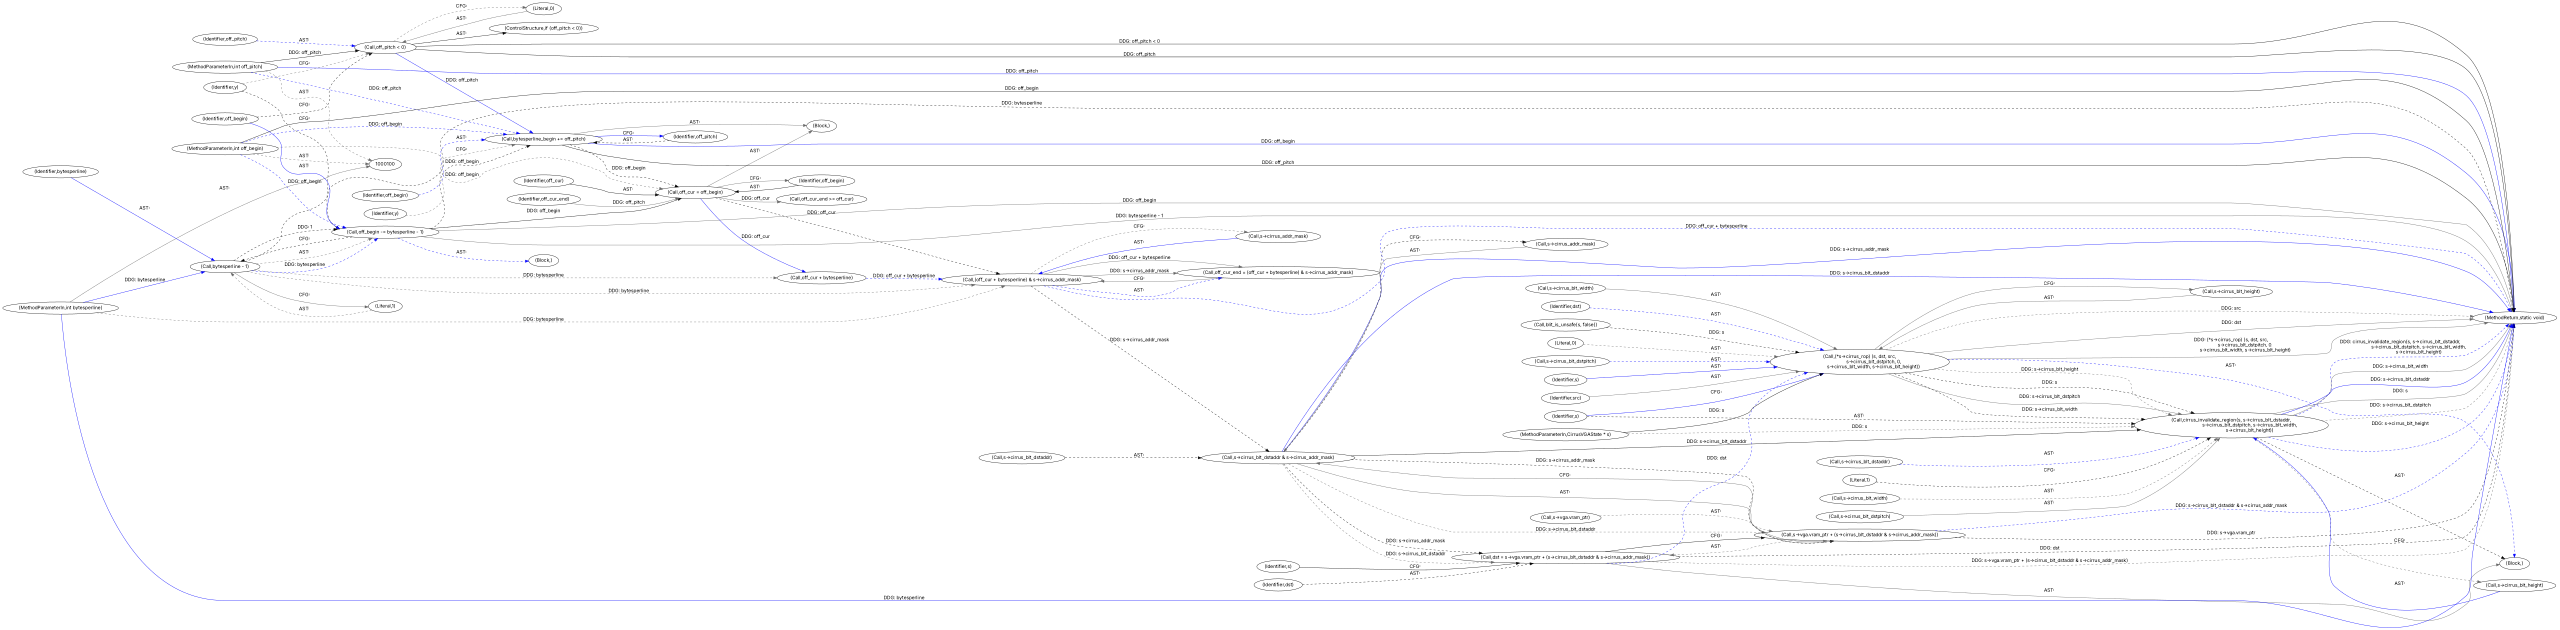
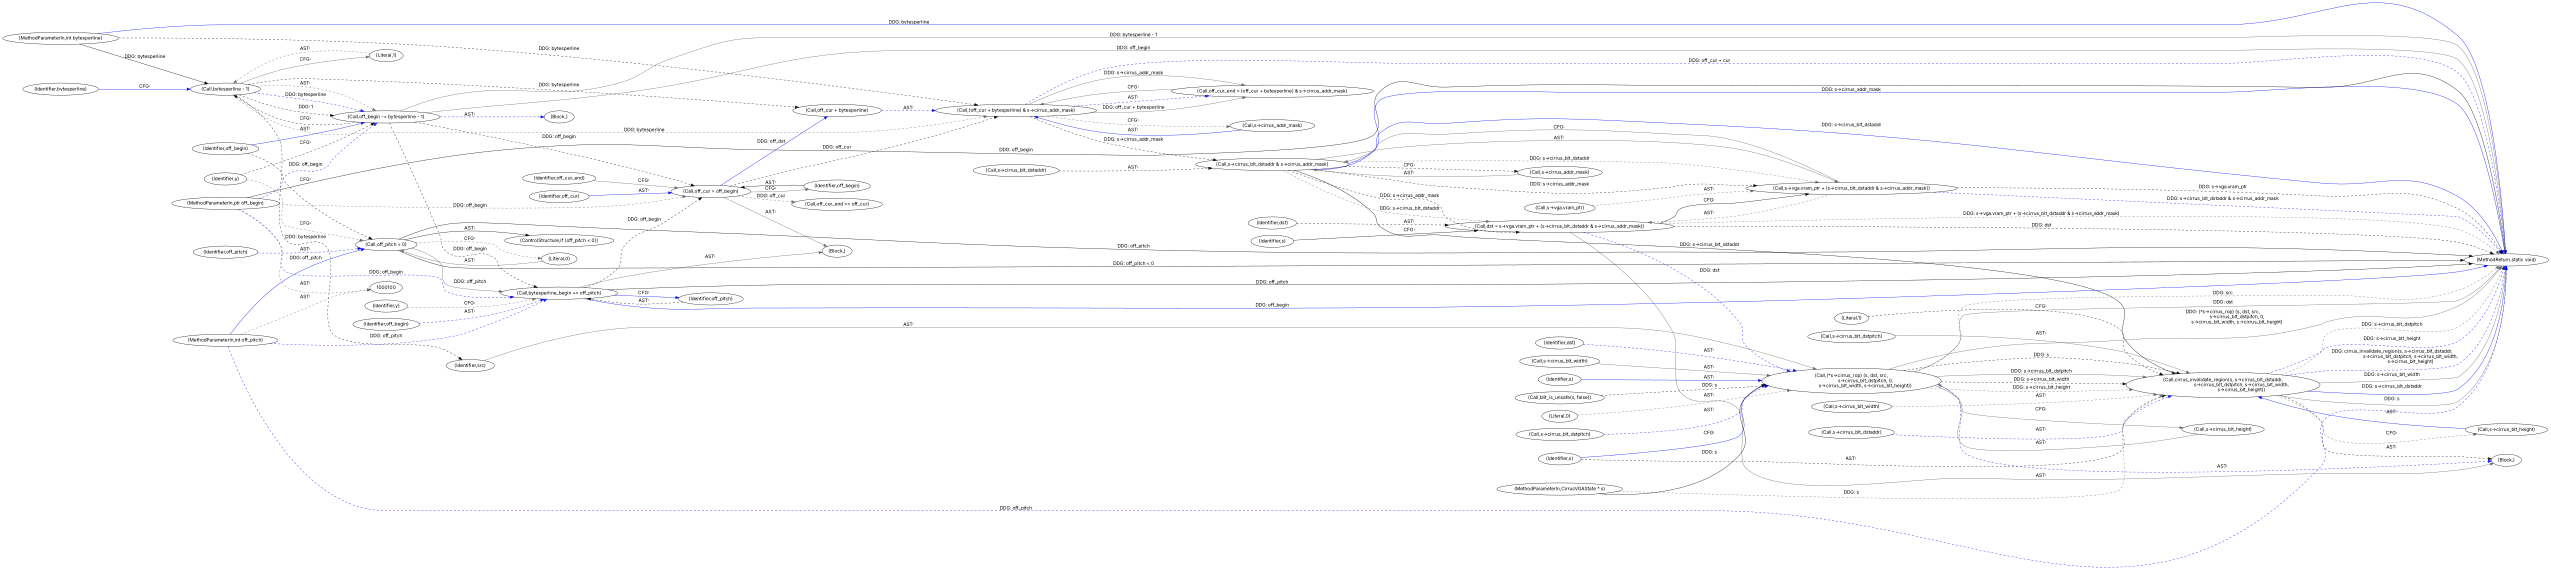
edge "(MethodParameterIn,int off_pitch)" -> "(Call,off_pitch < 0)": color black -> blue
edge "(MethodParameterIn,int off_pitch)" -> "(MethodReturn,static void)": style solid -> dashed
edge "(Call,off_pitch < 0)" -> "(Call,bytesperline_begin += off_pitch)": color blue -> gray40
edge "(Call,bytesperline - 1)" -> "(MethodReturn,static void)": now "(Call,bytesperline - 1)" -> "(Identifier,src)"
node "(MethodParameterIn,int off_begin)": label "(MethodParameterIn,int off_begin)" -> "(MethodParameterIn,ptr off_begin)"
edge "(Identifier,off_cur)" -> "(Call,off_cur = off_begin)": color black -> blue
edge "(Call,off_cur = off_begin)" -> "(Call,off_cur_end >= off_cur)": style solid -> dashed
edge "(Identifier,off_cur_end)" -> "(Call,off_cur = off_begin)": label "DDG: off_pitch" -> "CFG: "
edge "(Identifier,bytesperline)" -> "(Call,bytesperline - 1)": label "AST: " -> "CFG: "
edge "(Call,off_begin -= bytesperline - 1)" -> "(Call,off_cur = off_begin)": style solid -> dashed
edge "(MethodParameterIn,int bytesperline)" -> "1000100": removed, label "AST:"
edge "(Call,(off_cur + bytesperline) & s->cirrus_addr_mask)" -> "(MethodReturn,static void)": label "DDG: off_cur + bytesperline" -> "DDG: off_cur + cur"
edge "(Call,off_cur = off_begin)" -> "(Call,off_cur + bytesperline)": label "DDG: off_cur" -> "DDG: off_dst"
edge "(Call,off_cur + bytesperline)" -> "(Call,(off_cur + bytesperline) & s->cirrus_addr_mask)": label "DDG: off_cur + bytesperline" -> "AST: "
edge "(Call,bytesperline - 1)" -> "(Call,off_cur + bytesperline)": color gray40 -> black
edge "(MethodParameterIn,int bytesperline)" -> "(Call,bytesperline - 1)": color blue -> black
edge "(MethodParameterIn,int bytesperline)" -> "(Call,(off_cur + bytesperline) & s->cirrus_addr_mask)": color gray40 -> black
